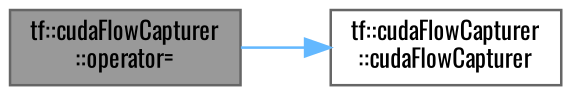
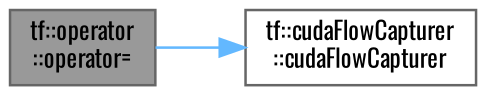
node "tf::cudaFlowCapturer ::operator=": label "tf::cudaFlowCapturer ::operator=" -> "tf::operator ::operator="
